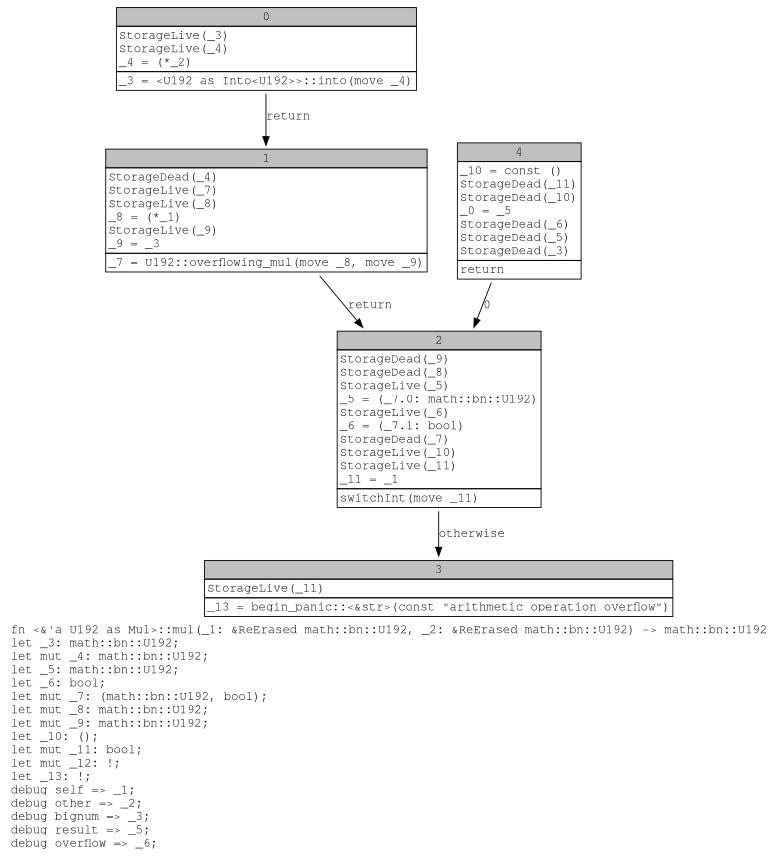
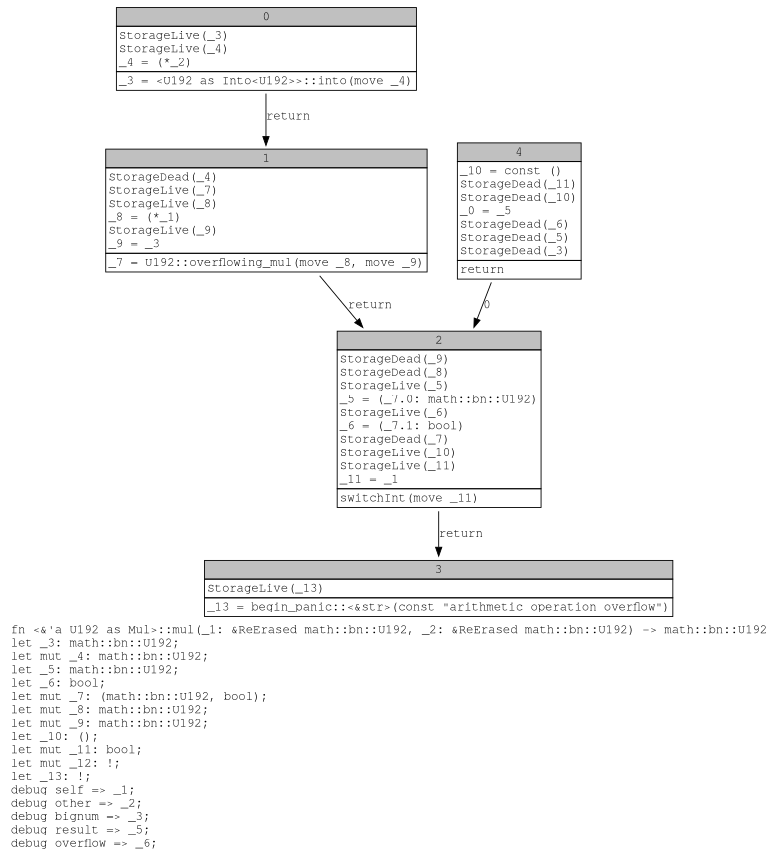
edge "2" -> "3": label "otherwise" -> "return"
node "3": text "StorageLive(_11)" -> "StorageLive(_13)"
